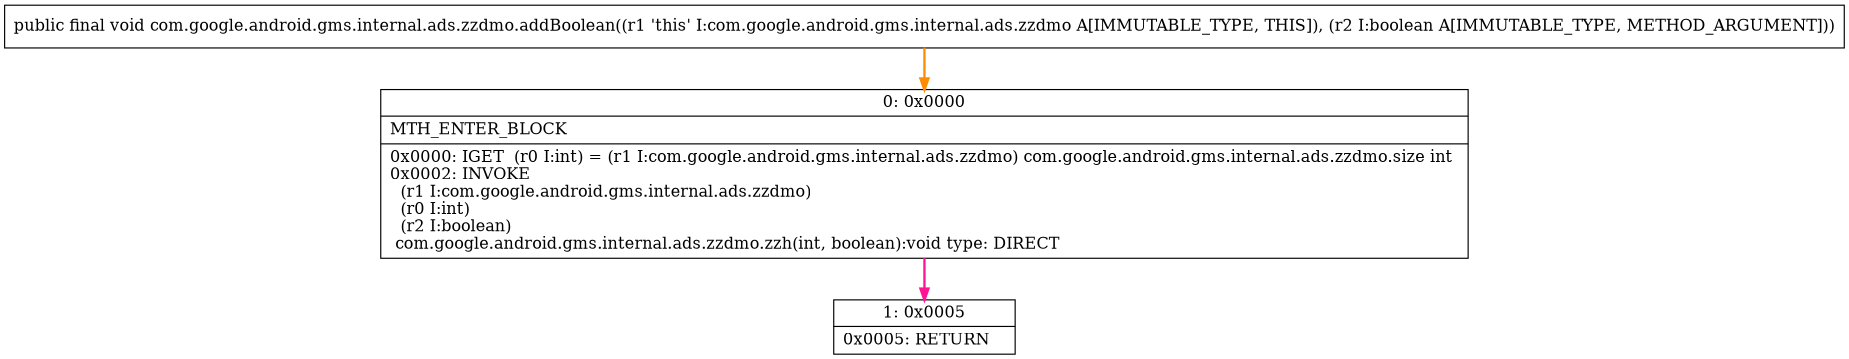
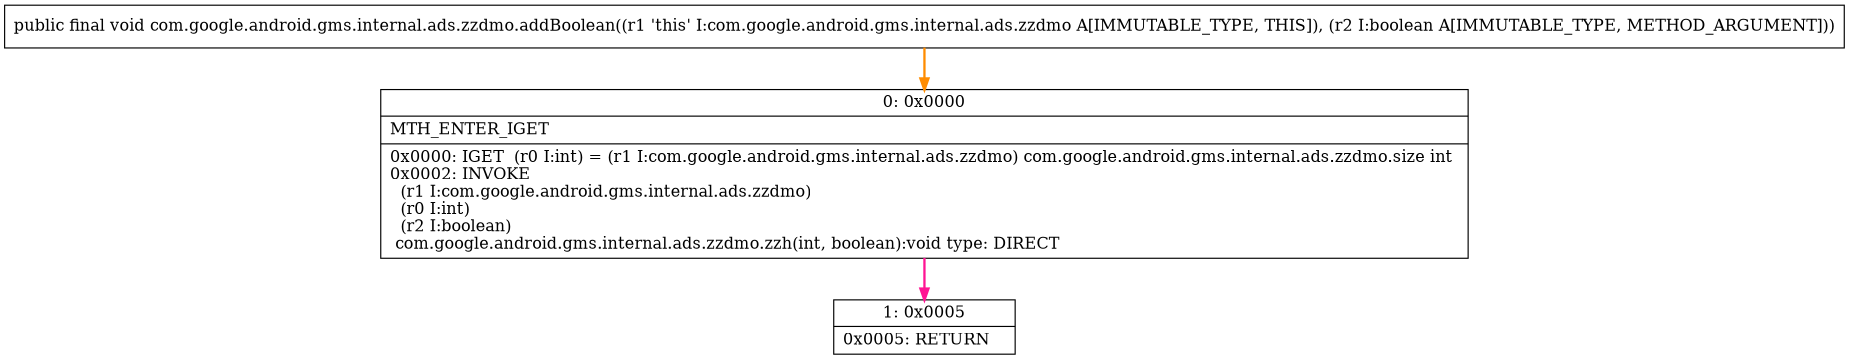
node "0: 0x0000": text "MTH_ENTER_BLOCK" -> "MTH_ENTER_IGET"
